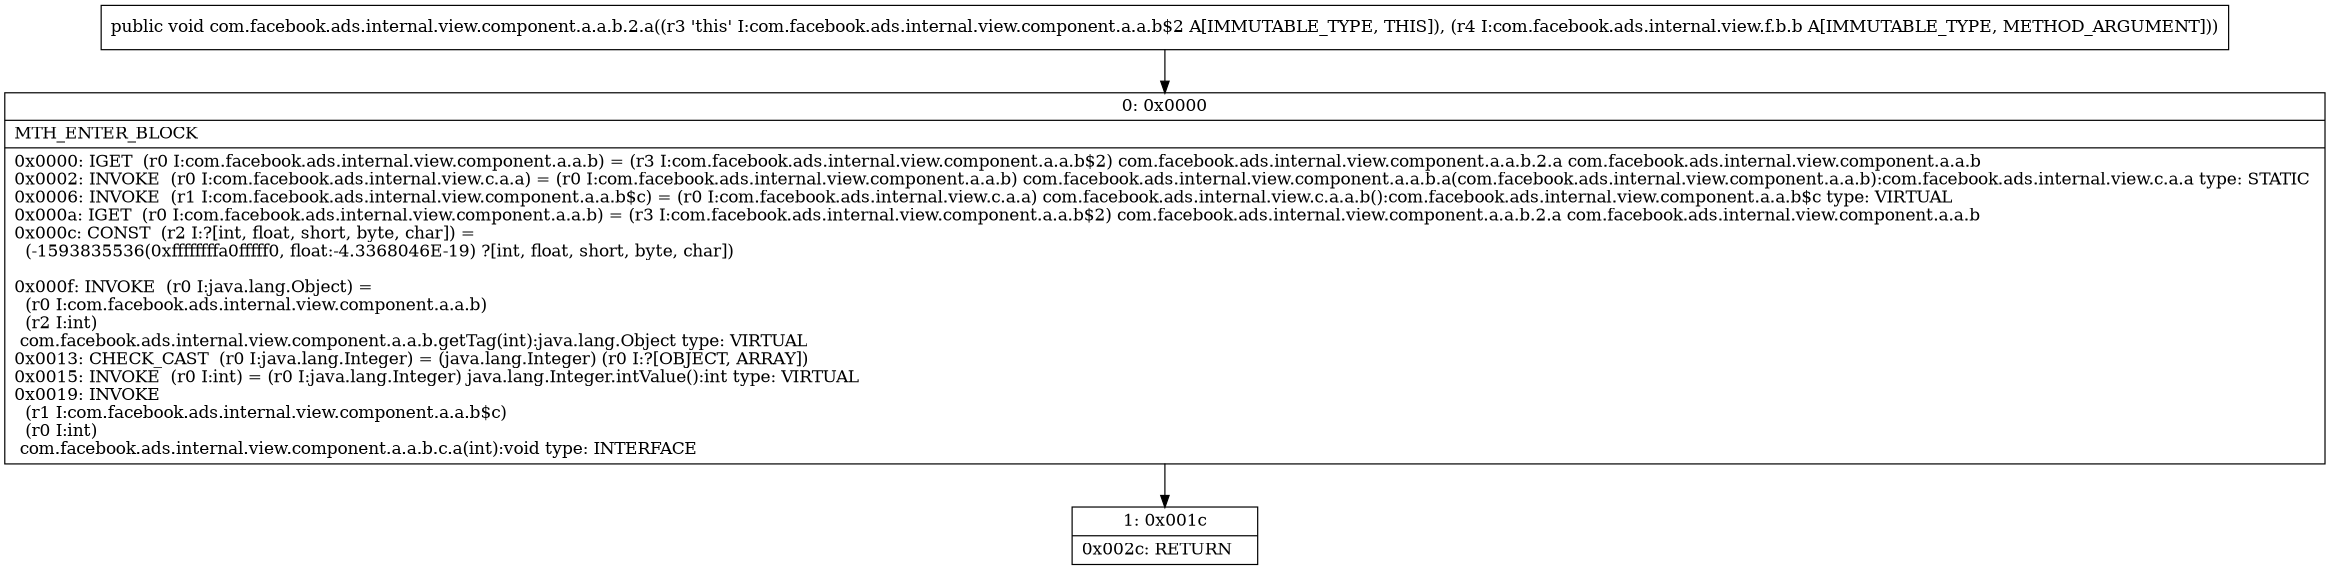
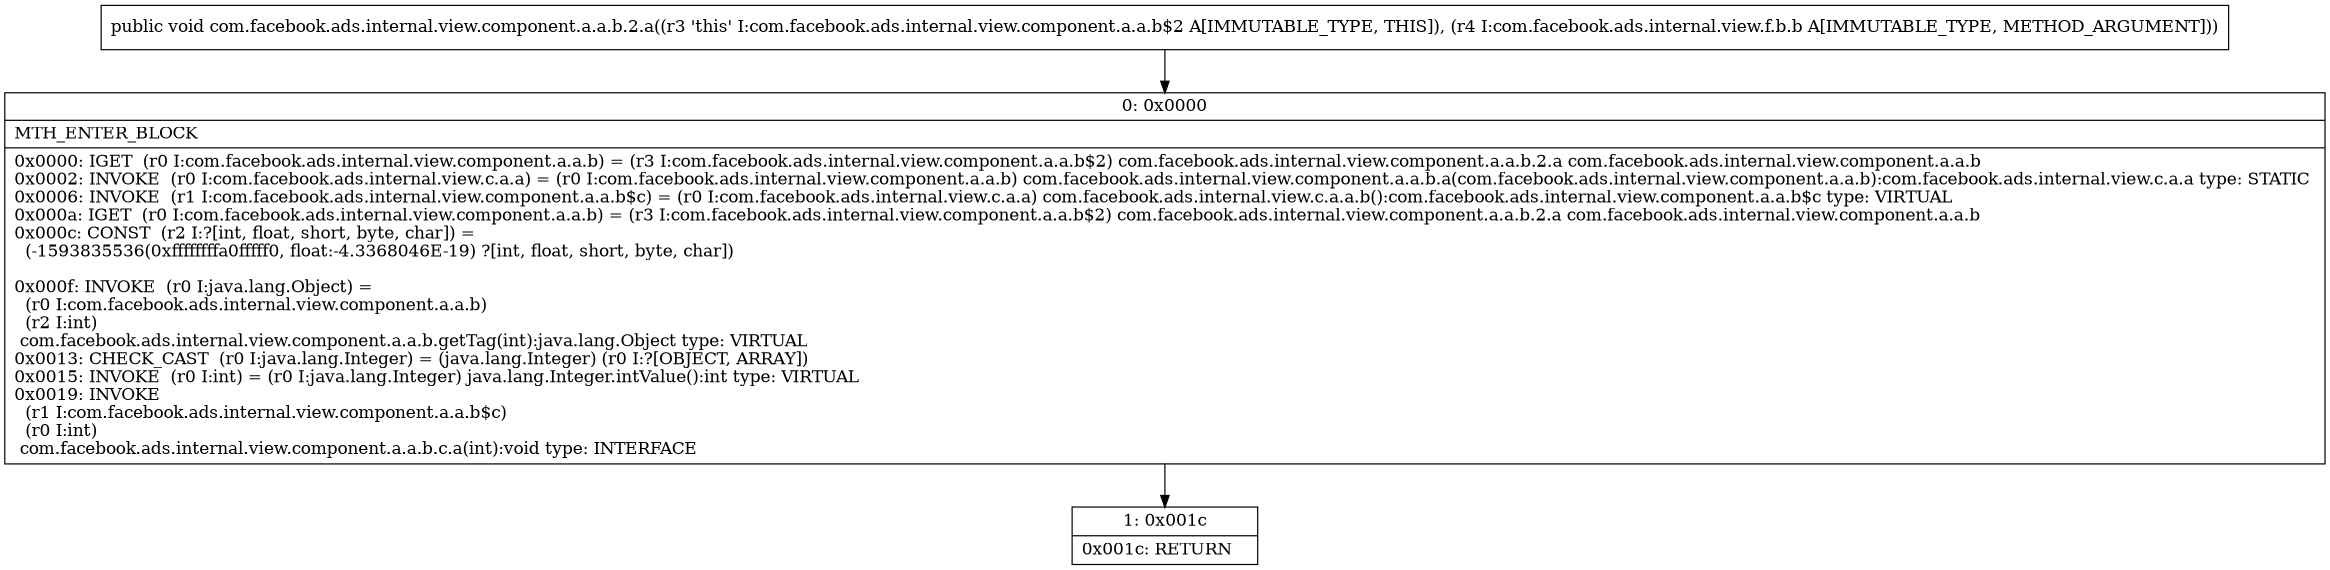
node "1: 0x001c": text "0x002c: RETURN" -> "0x001c: RETURN"
